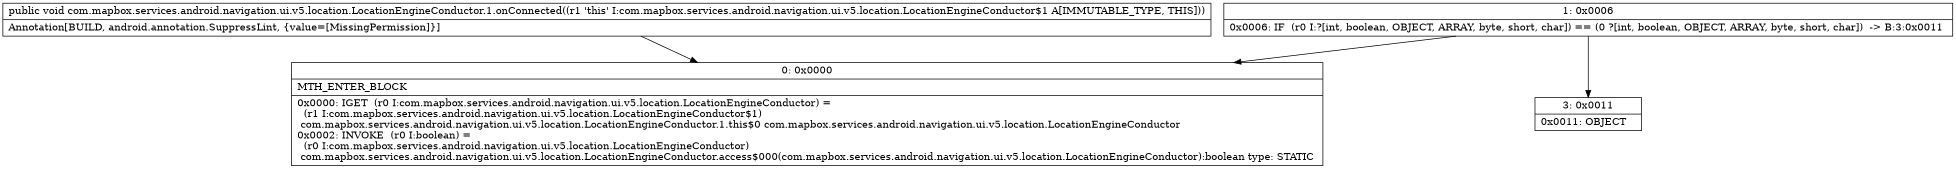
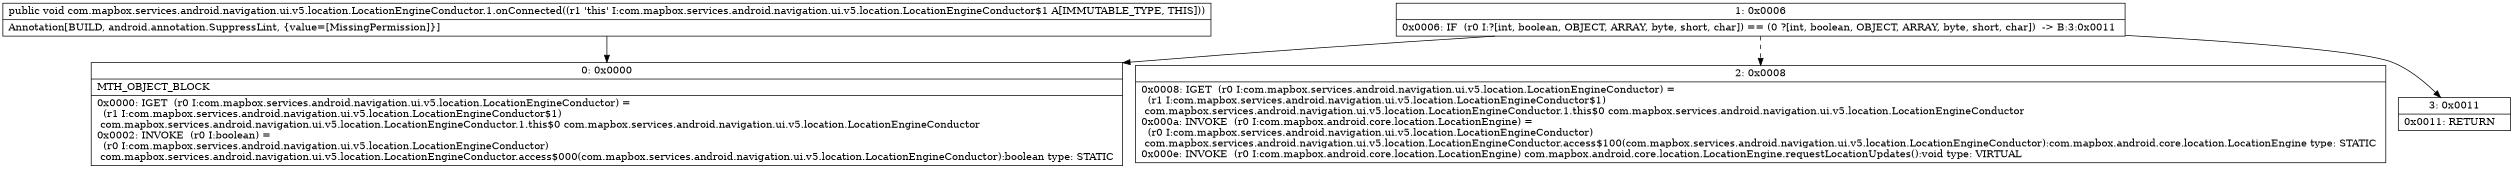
node "0: 0x0000": text "MTH_ENTER_BLOCK" -> "MTH_OBJECT_BLOCK"
node "2: 0x0008": added
node "3: 0x0011": text "0x0011: OBJECT" -> "0x0011: RETURN"
